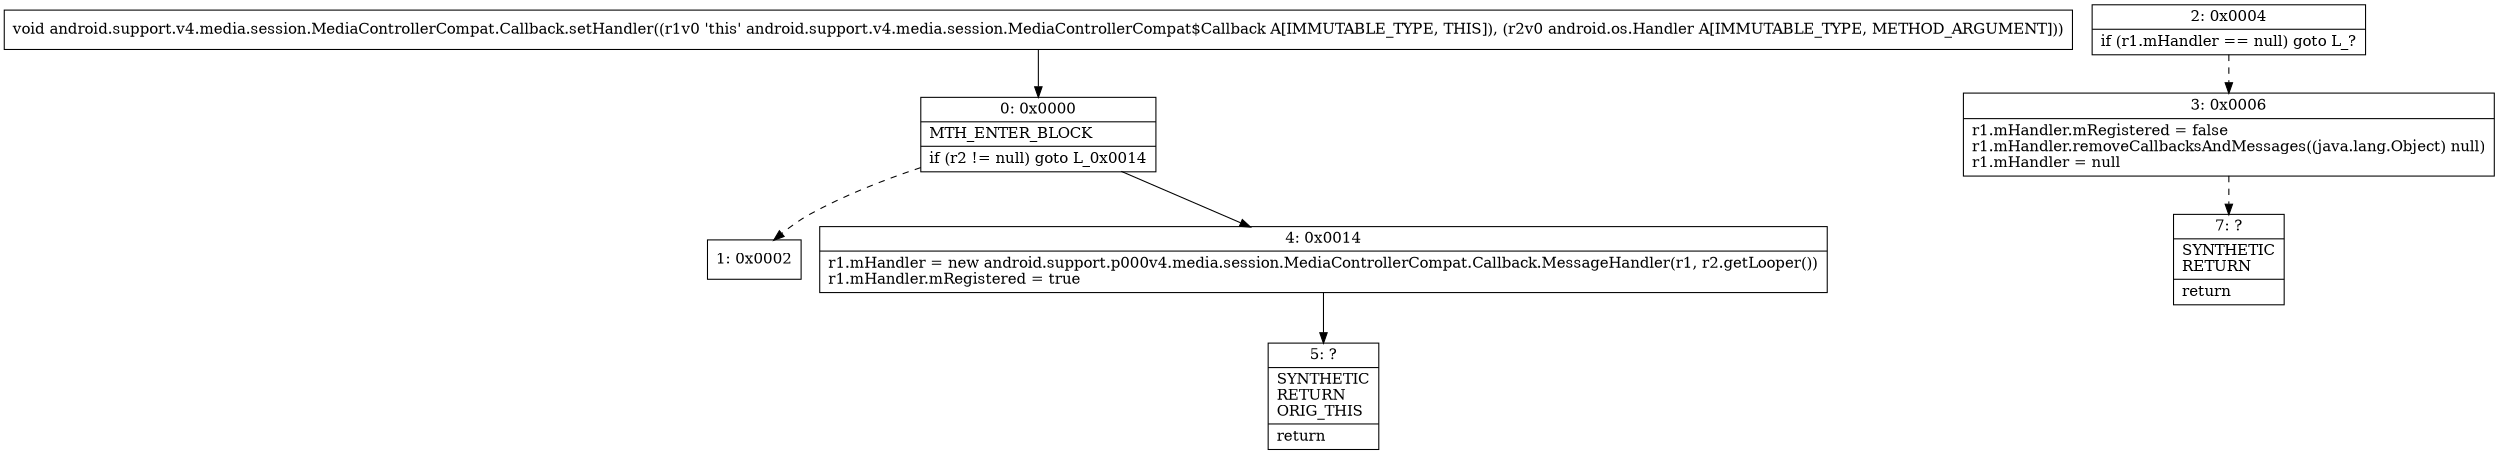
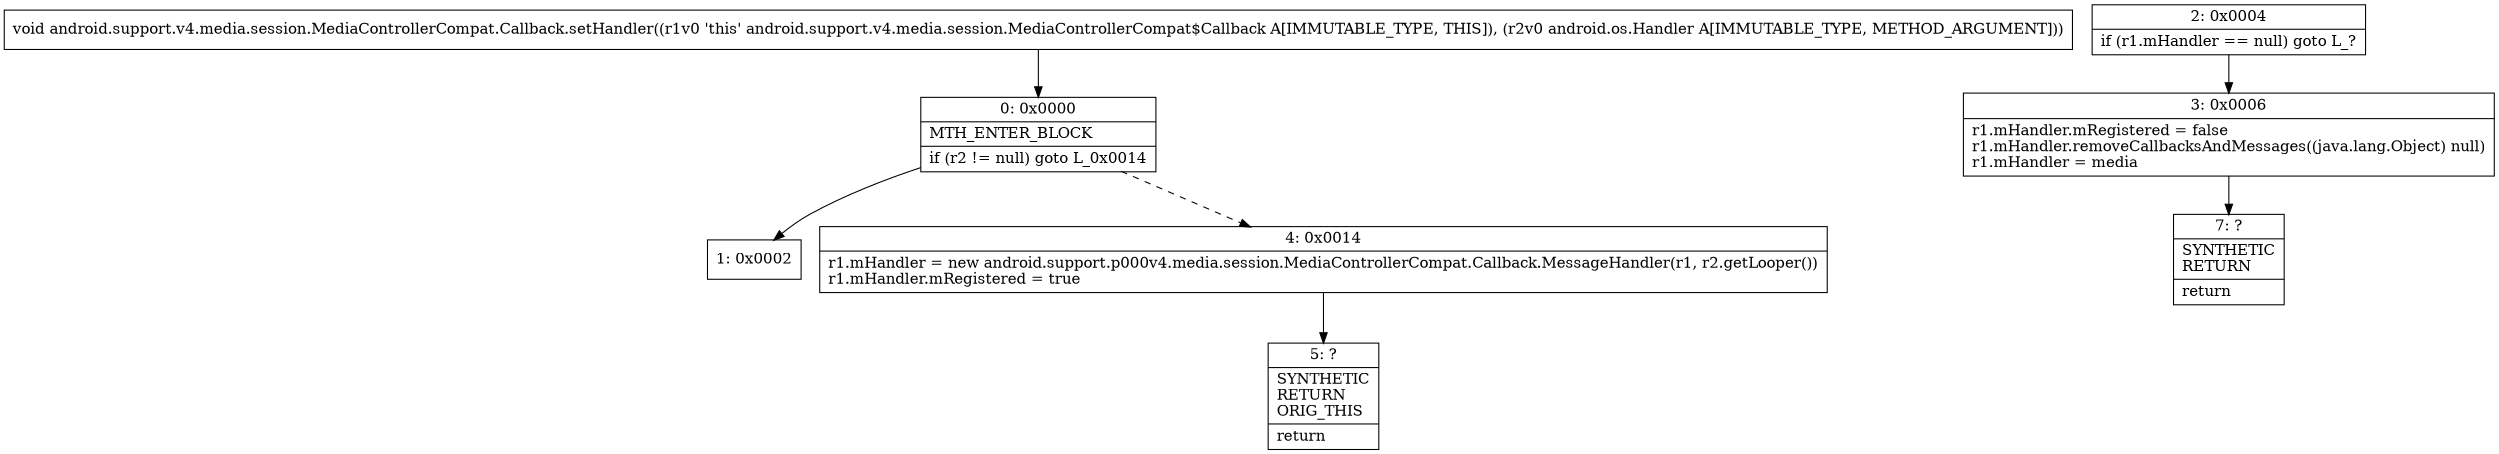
edge "2: 0x0004" -> "3: 0x0006": style dashed -> solid
node "3: 0x0006": text "r1.mHandler = null" -> "r1.mHandler = media"
edge "3: 0x0006" -> "7: ?": style dashed -> solid
edge "0: 0x0000" -> "1: 0x0002": style dashed -> solid
edge "0: 0x0000" -> "4: 0x0014": style solid -> dashed
